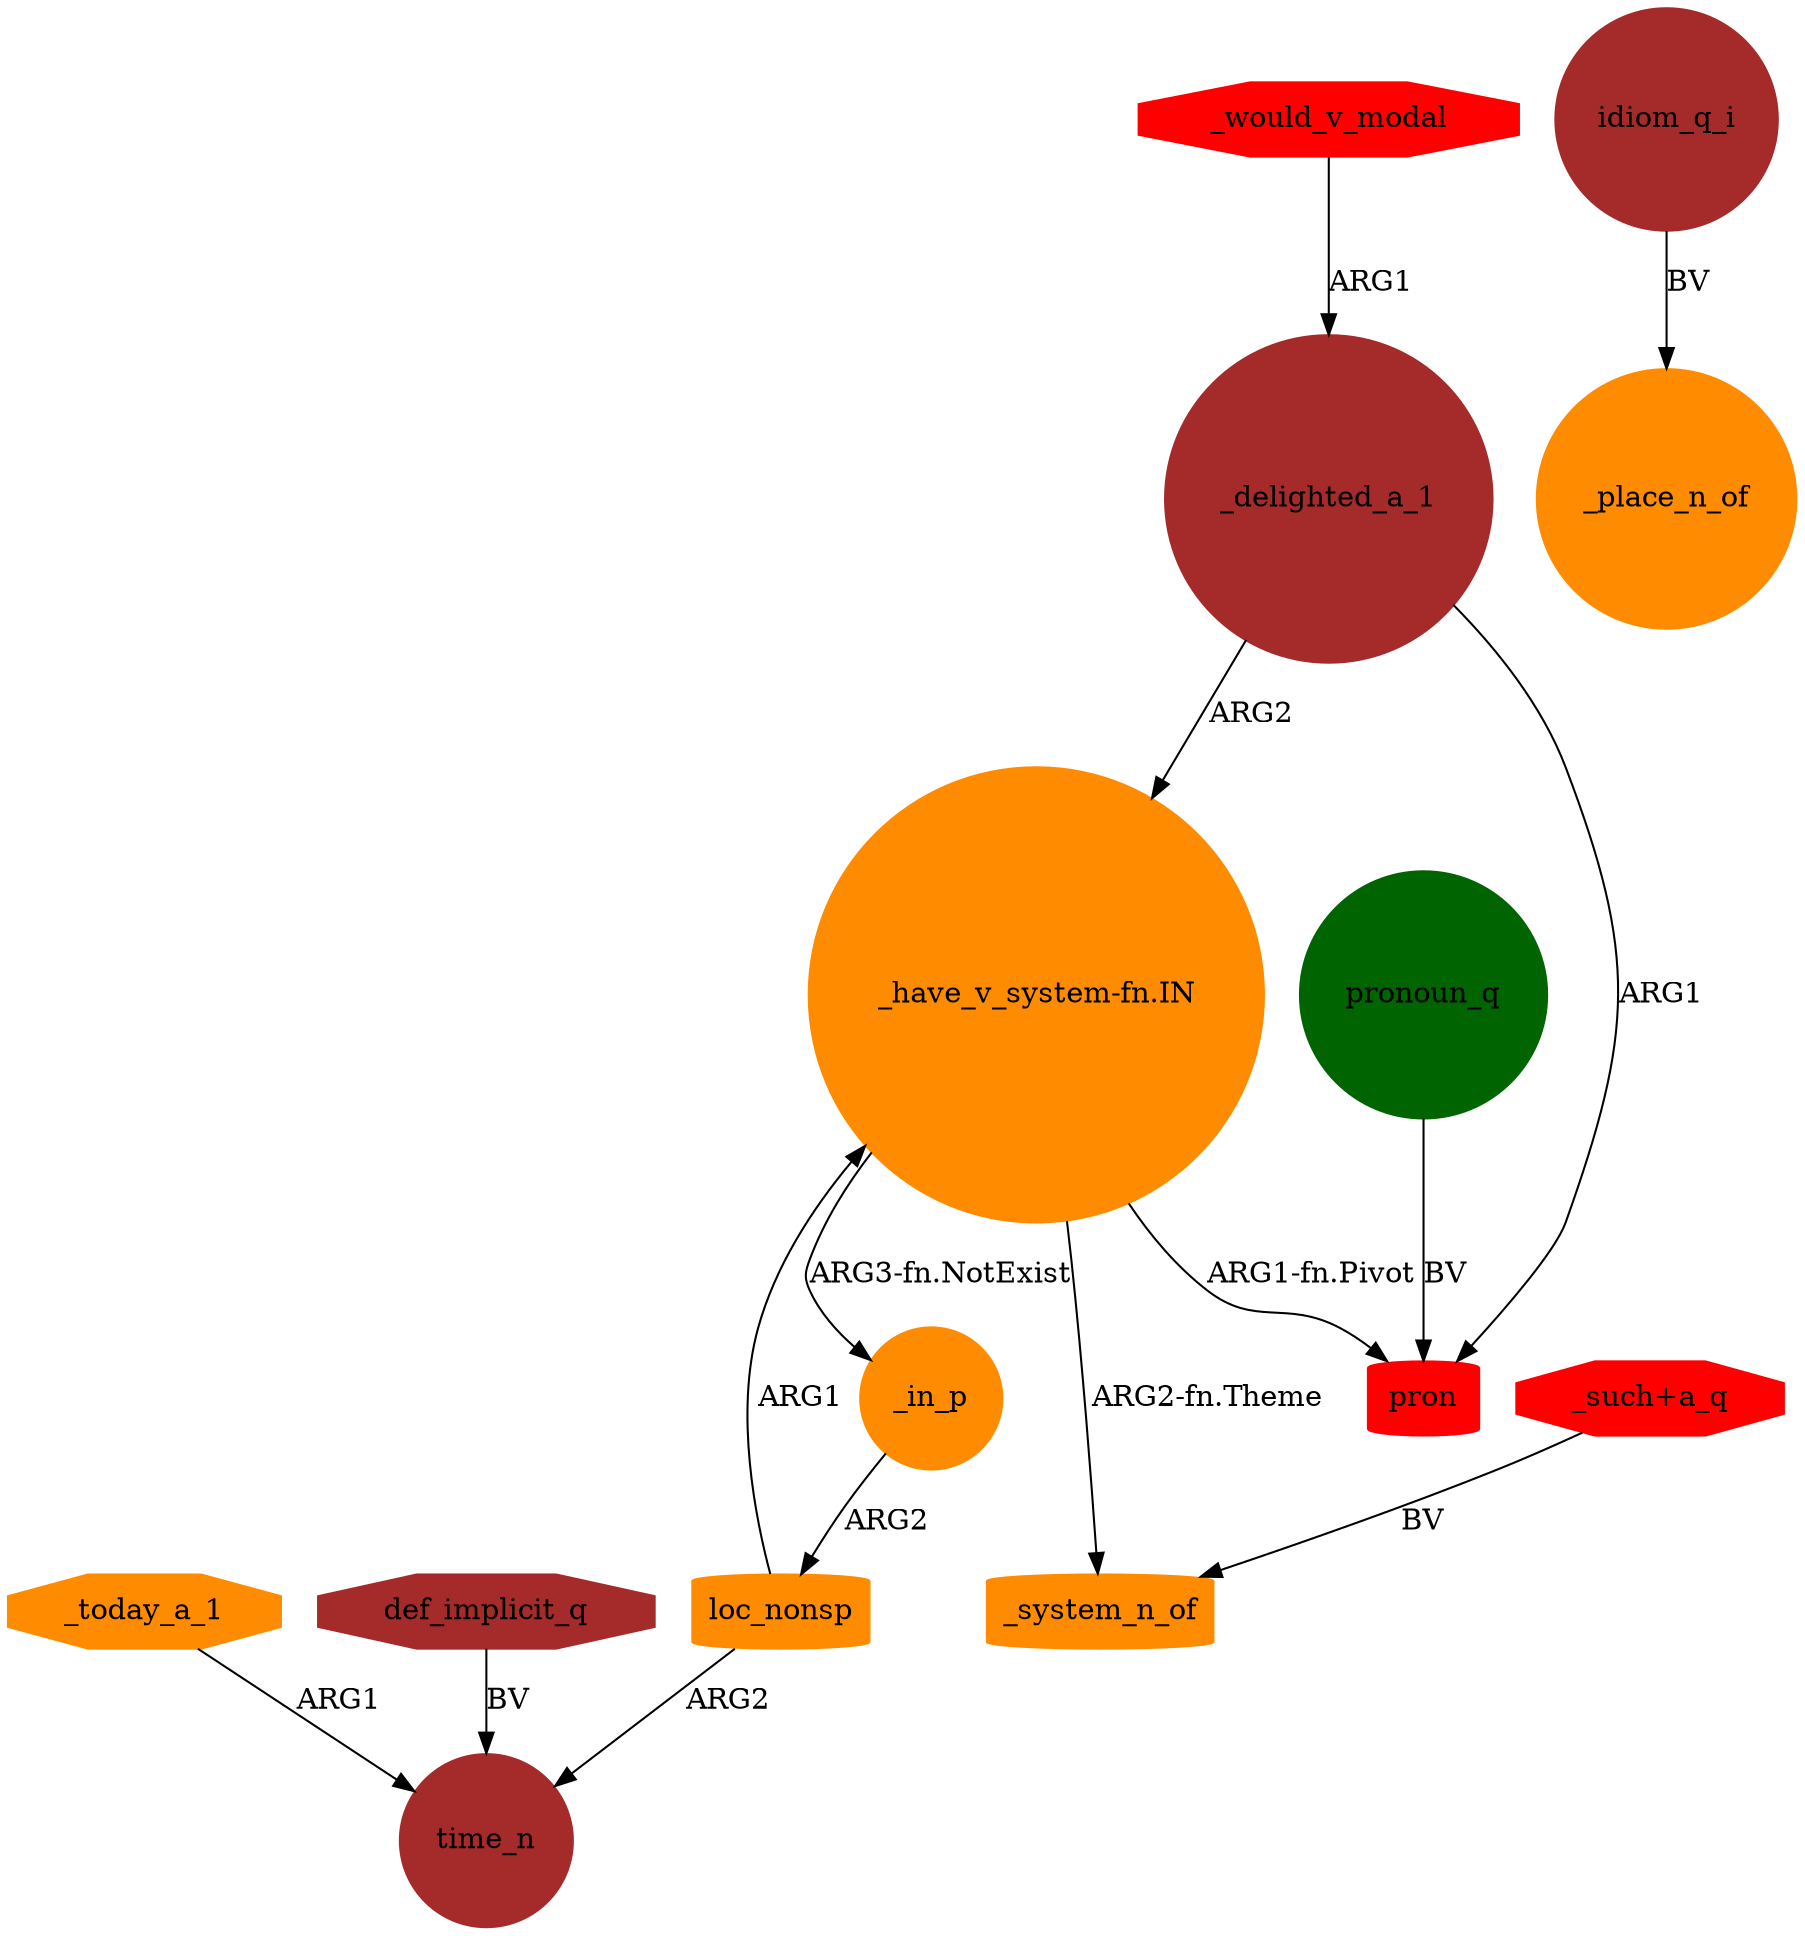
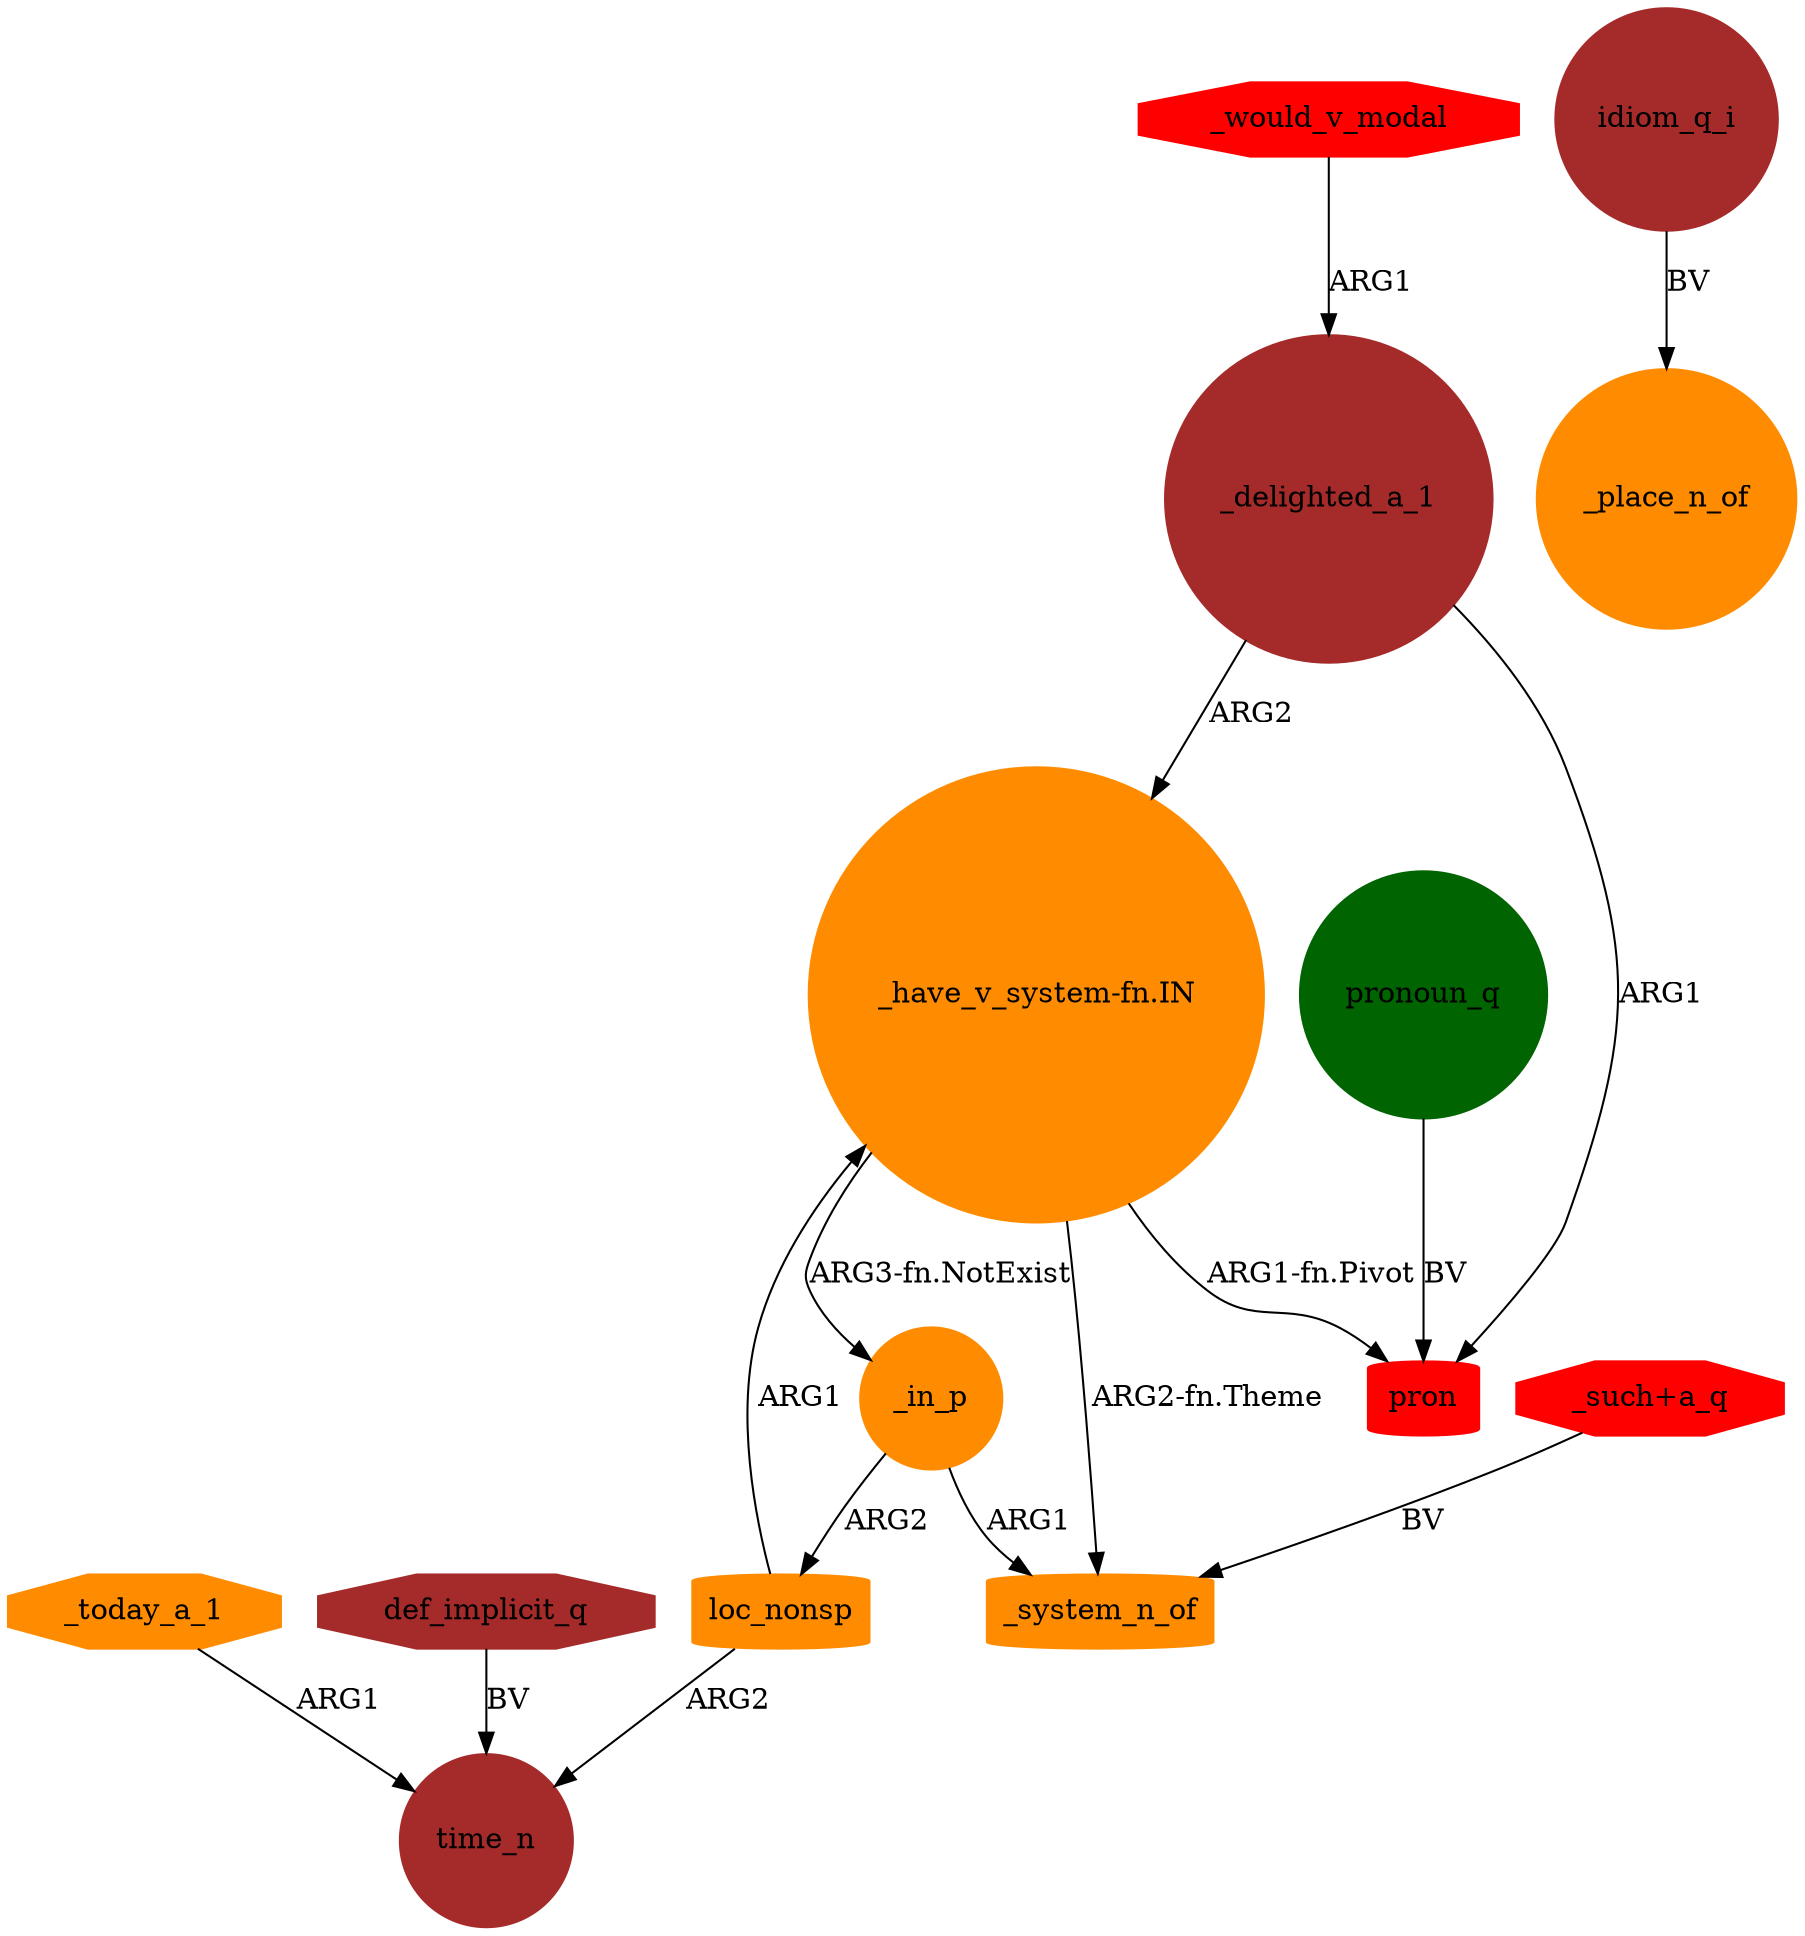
edge "_in_p" -> "_system_n_of": added, label "ARG1"
